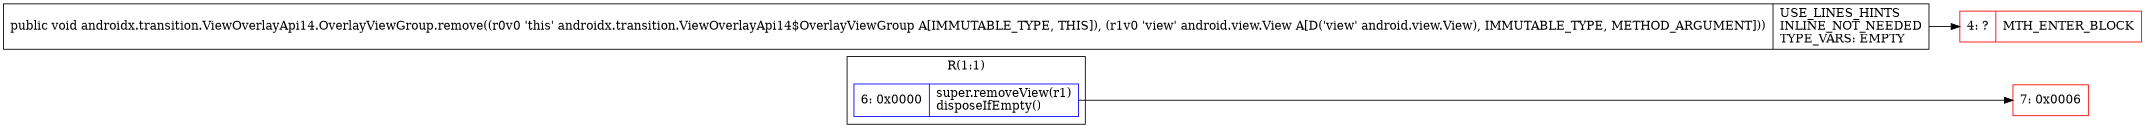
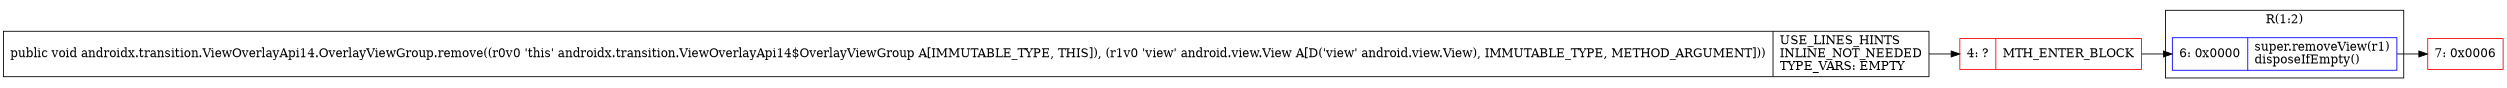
edge "4: ?" -> "6: 0x0000": added
cluster "R(1:1)": label "R(1:1)" -> "R(1:2)"
